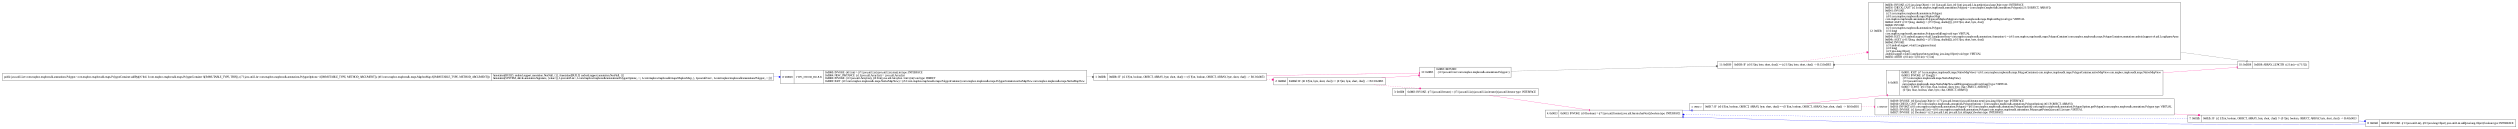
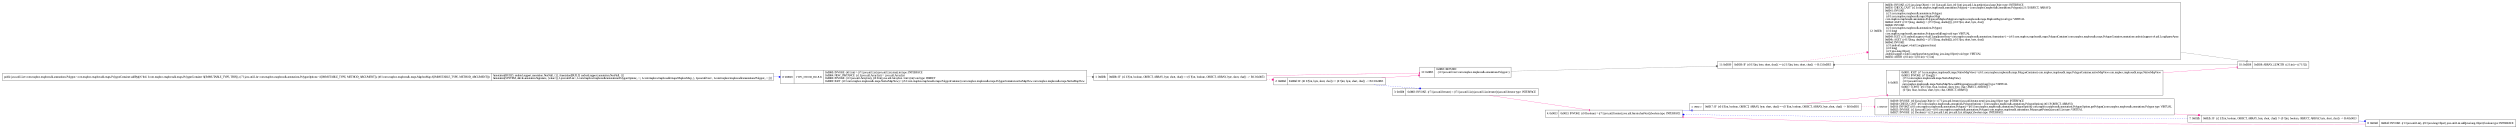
edge "2: 0x000d" -> "3: 0x000f": color deeppink -> blue
edge "8: 0x002d" -> "4: 0x0013": color blue -> deeppink
